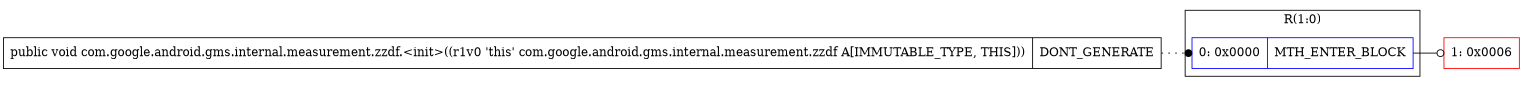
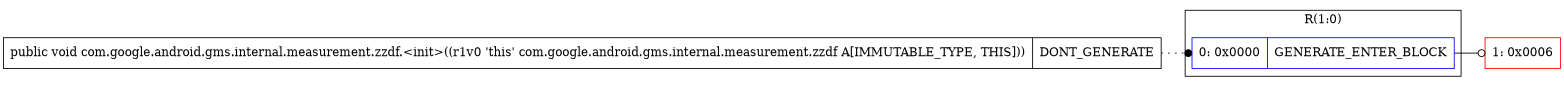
node "0: 0x0000": text "MTH_ENTER_BLOCK" -> "GENERATE_ENTER_BLOCK"
